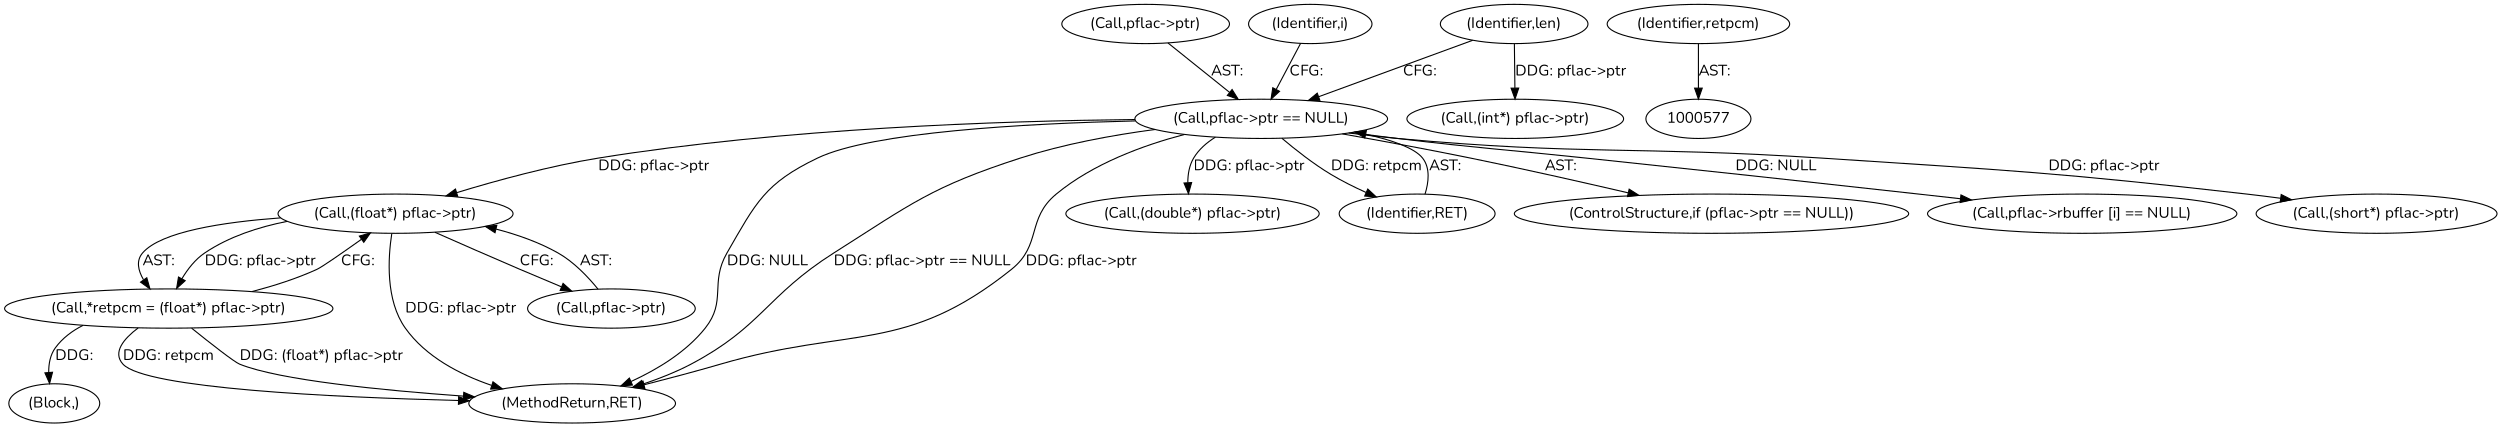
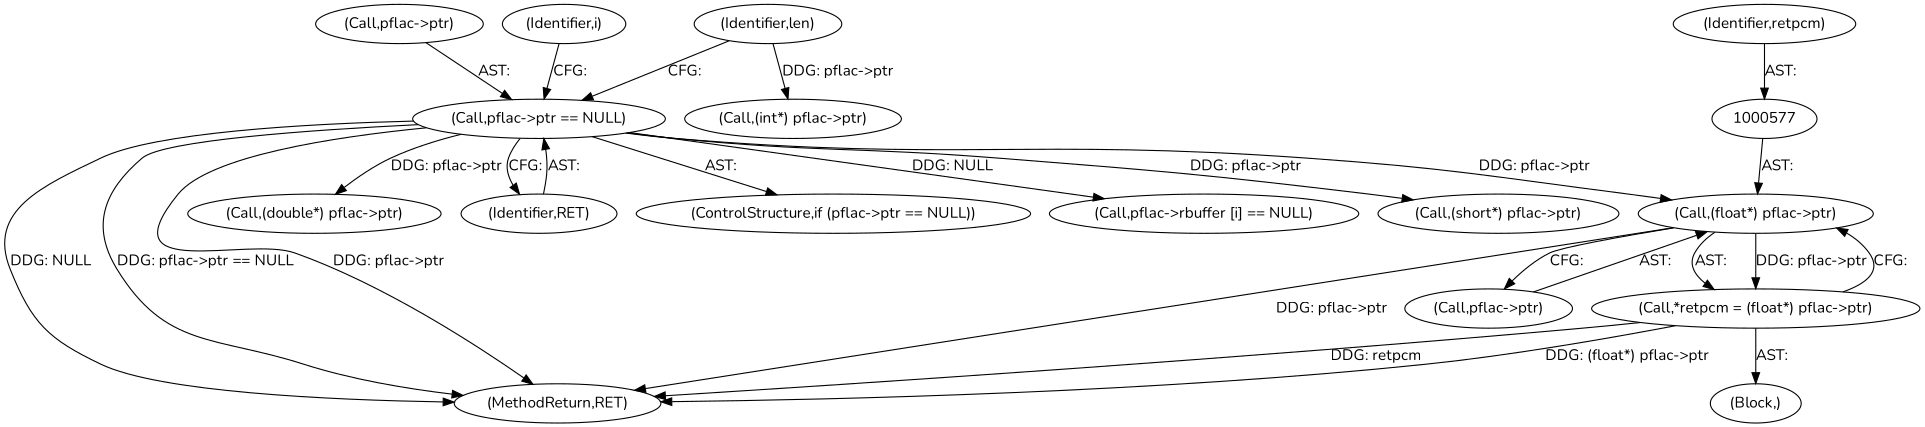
edge "1000577" -> "(Call,(float*) pflac->ptr)": added, label "AST:"
edge "(Call,pflac->ptr == NULL)" -> "(Identifier,RET)": label "DDG: retpcm" -> "CFG: "
edge "(Call,*retpcm = (float*) pflac->ptr)" -> "(Block,)": label "DDG: " -> "AST: "
